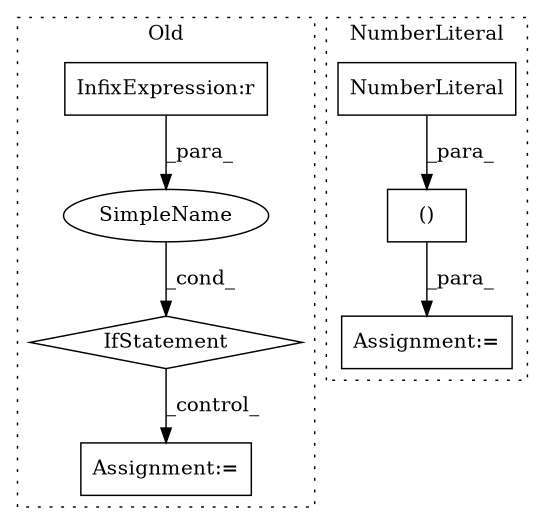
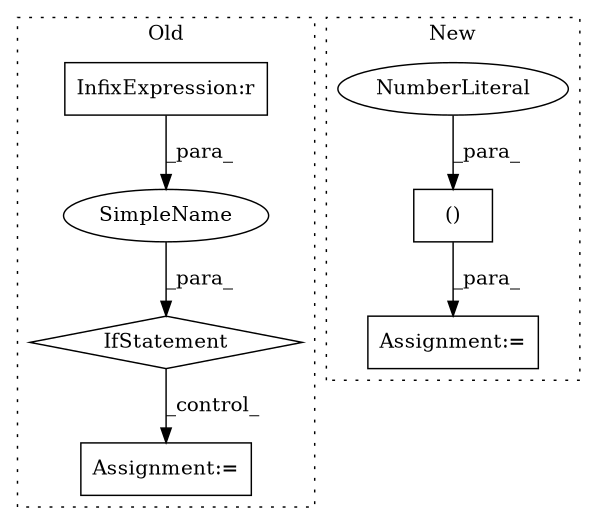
cluster "NumberLiteral": label "NumberLiteral" -> "New"
node "NumberLiteral": shape box -> ellipse
edge "SimpleName" -> "IfStatement": label "_cond_" -> "_para_"
